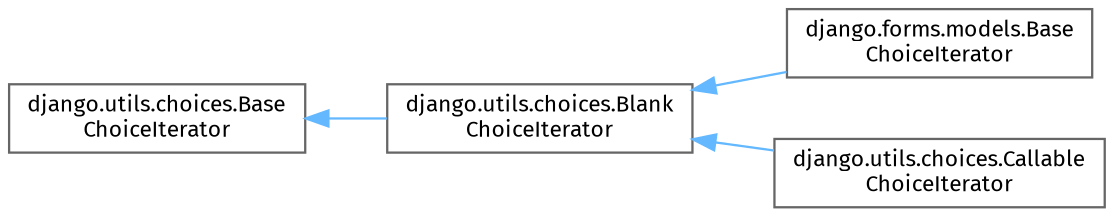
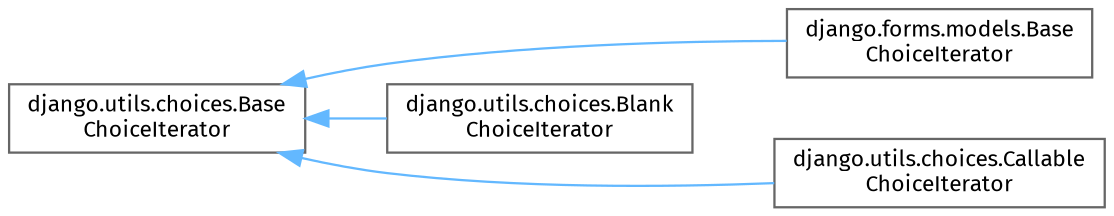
edge "django.forms.models.Base ChoiceIterator" -> "django.utils.choices.Blank ChoiceIterator": now "django.forms.models.Base ChoiceIterator" -> "django.utils.choices.Base ChoiceIterator"
edge "django.utils.choices.Callable ChoiceIterator" -> "django.utils.choices.Blank ChoiceIterator": now "django.utils.choices.Callable ChoiceIterator" -> "django.utils.choices.Base ChoiceIterator"
